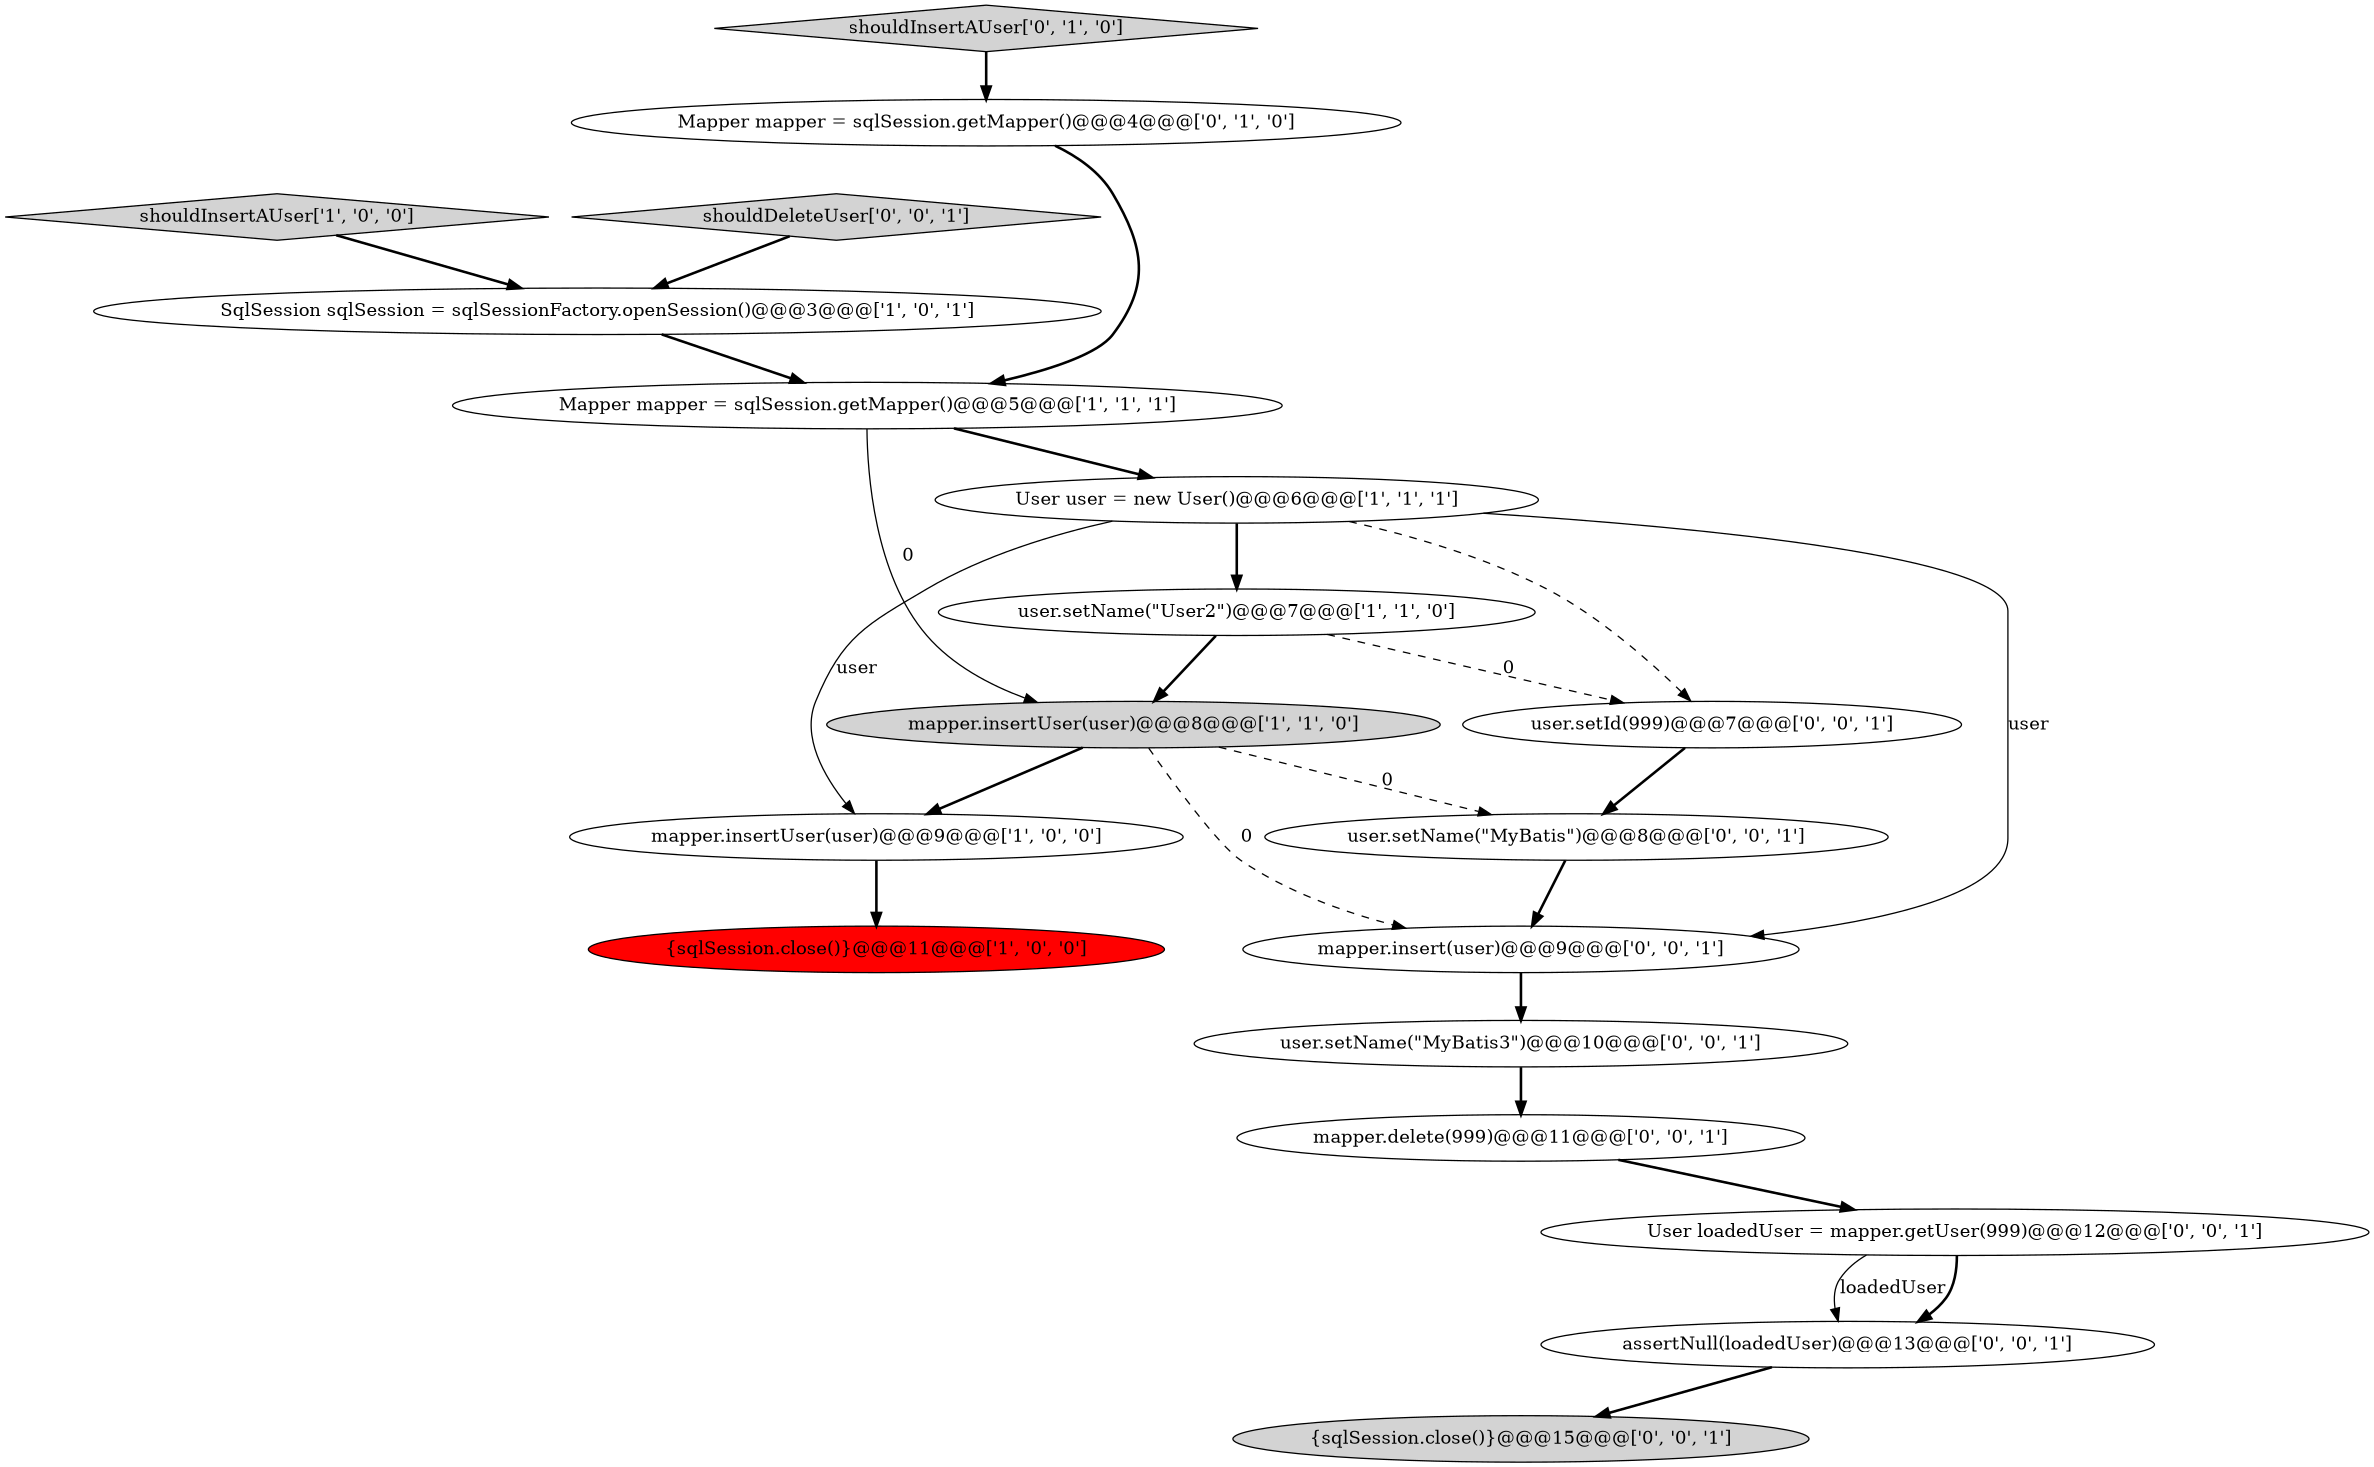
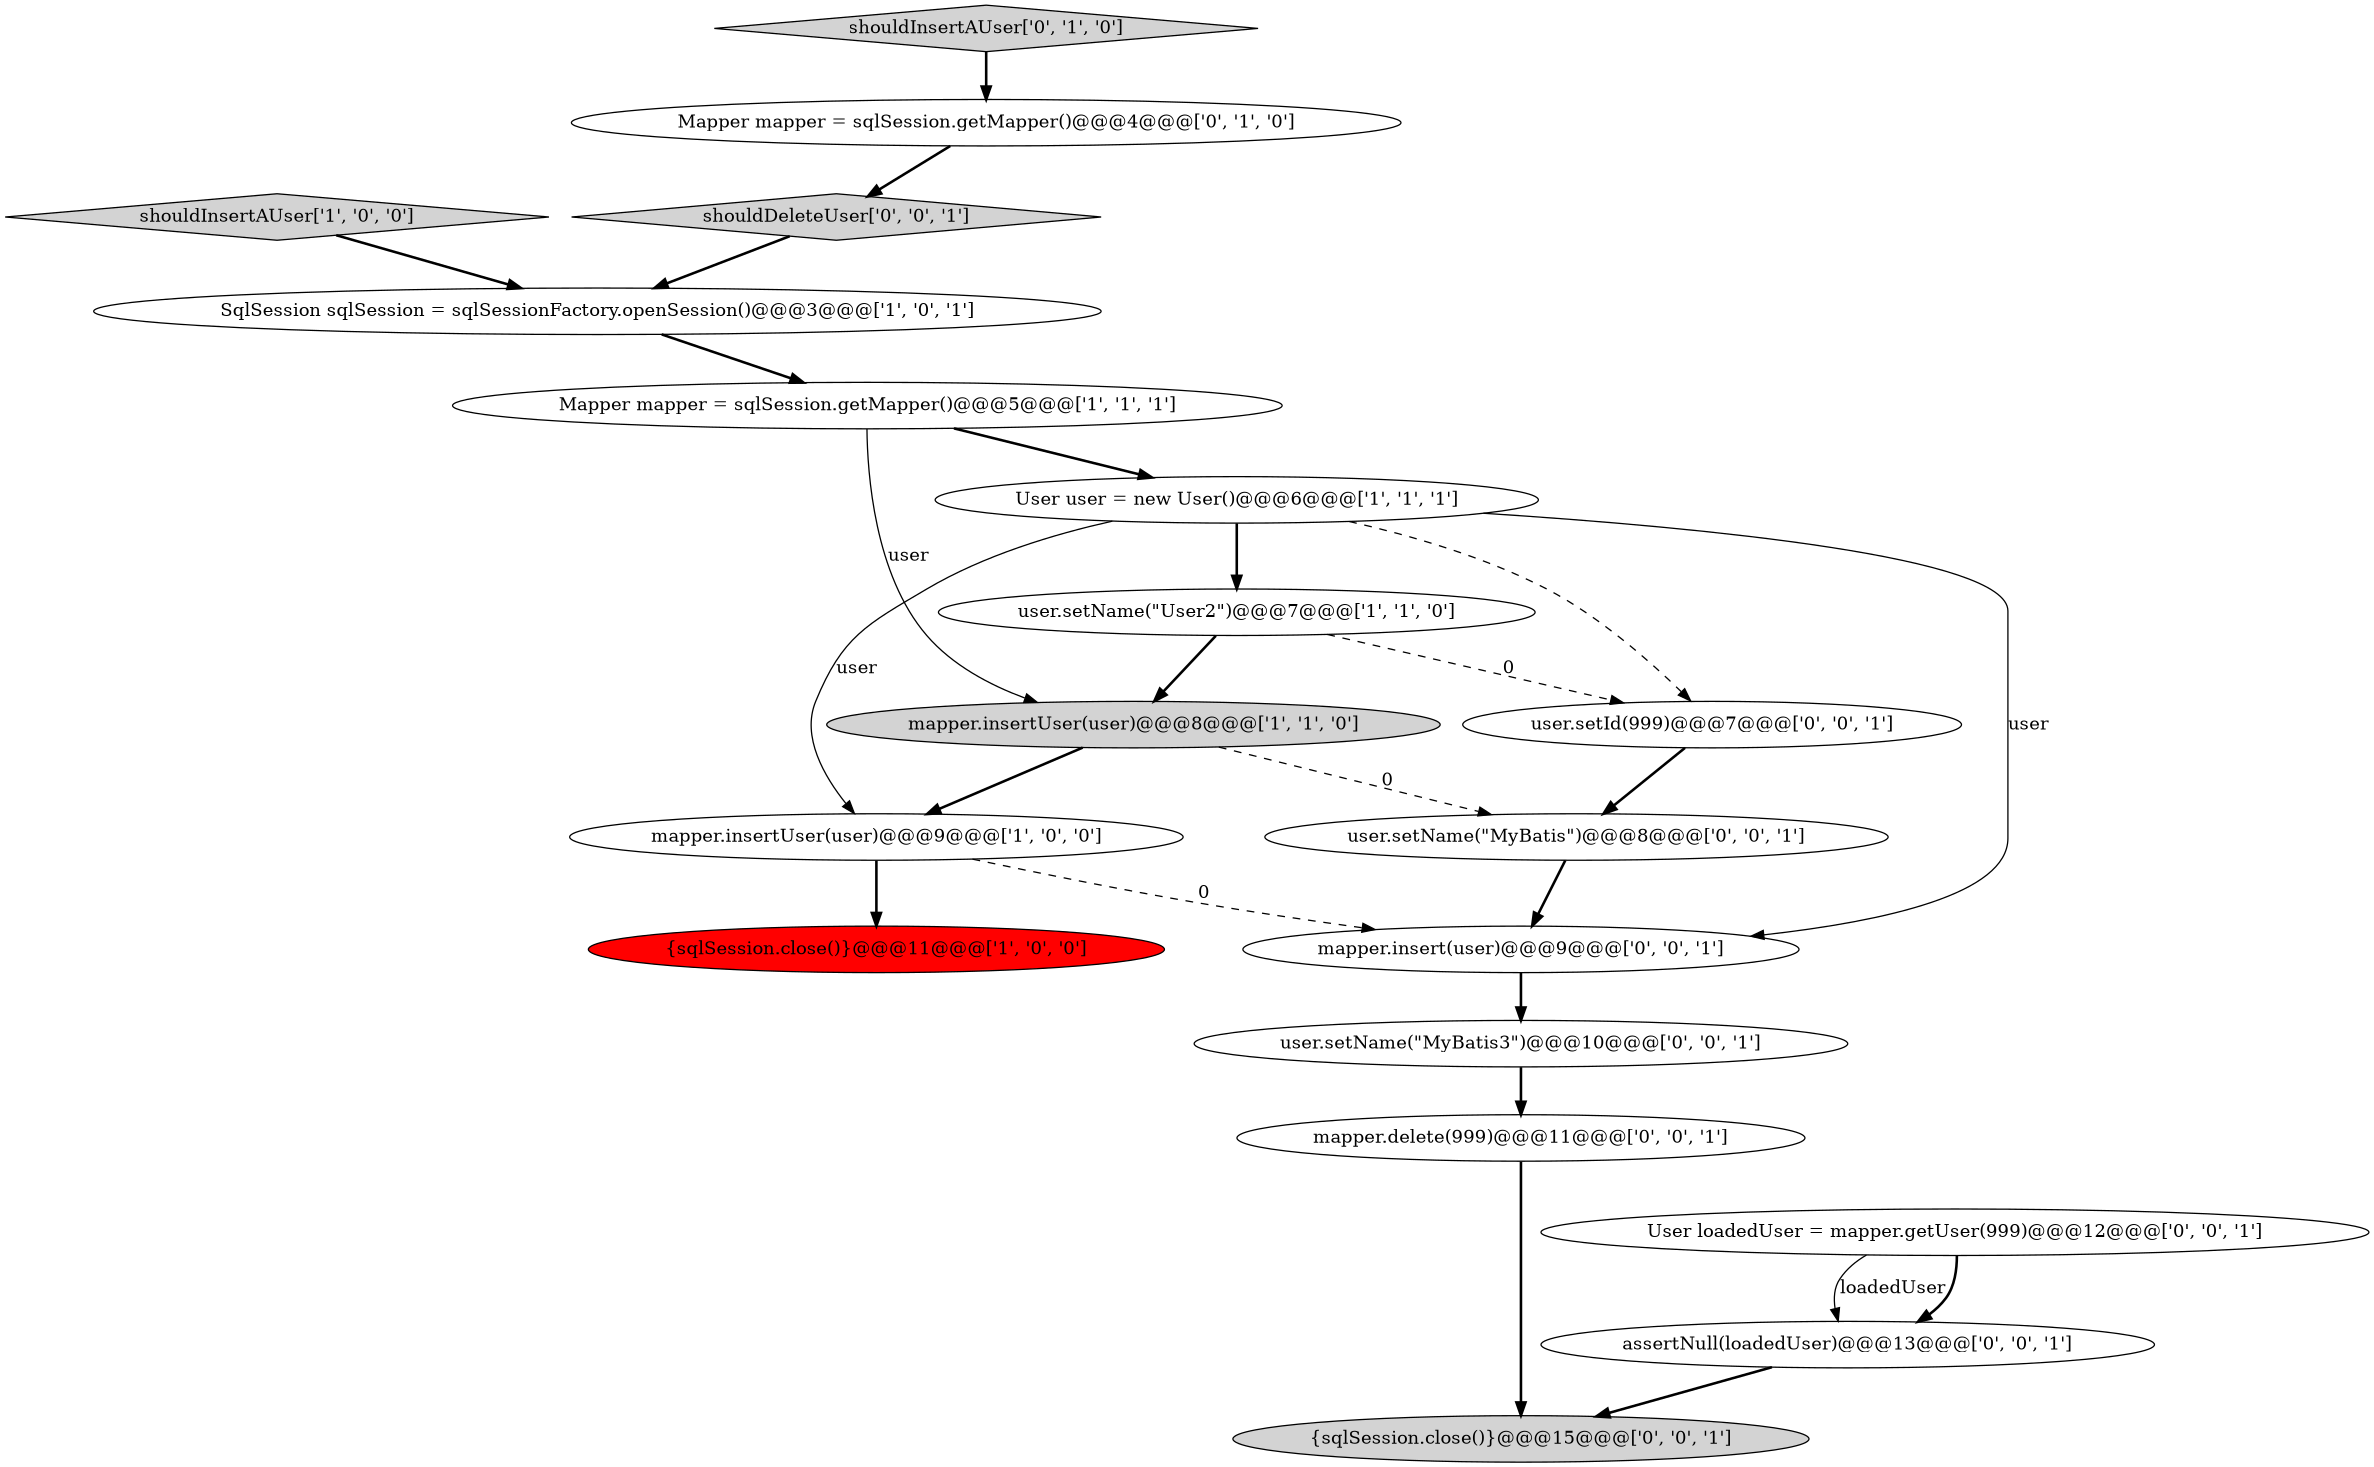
edge "Mapper mapper = sqlSession.getMapper()@@@4@@@['0', '1', '0']" -> "Mapper mapper = sqlSession.getMapper()@@@5@@@['1', '1', '1']": now "Mapper mapper = sqlSession.getMapper()@@@4@@@['0', '1', '0']" -> "shouldDeleteUser['0', '0', '1']"
edge "Mapper mapper = sqlSession.getMapper()@@@5@@@['1', '1', '1']" -> "mapper.insertUser(user)@@@8@@@['1', '1', '0']": label "0" -> "user"
edge "mapper.insertUser(user)@@@8@@@['1', '1', '0']" -> "mapper.insert(user)@@@9@@@['0', '0', '1']": now "mapper.insertUser(user)@@@9@@@['1', '0', '0']" -> "mapper.insert(user)@@@9@@@['0', '0', '1']"
edge "mapper.delete(999)@@@11@@@['0', '0', '1']" -> "User loadedUser = mapper.getUser(999)@@@12@@@['0', '0', '1']": now "mapper.delete(999)@@@11@@@['0', '0', '1']" -> "{sqlSession.close()}@@@15@@@['0', '0', '1']"
